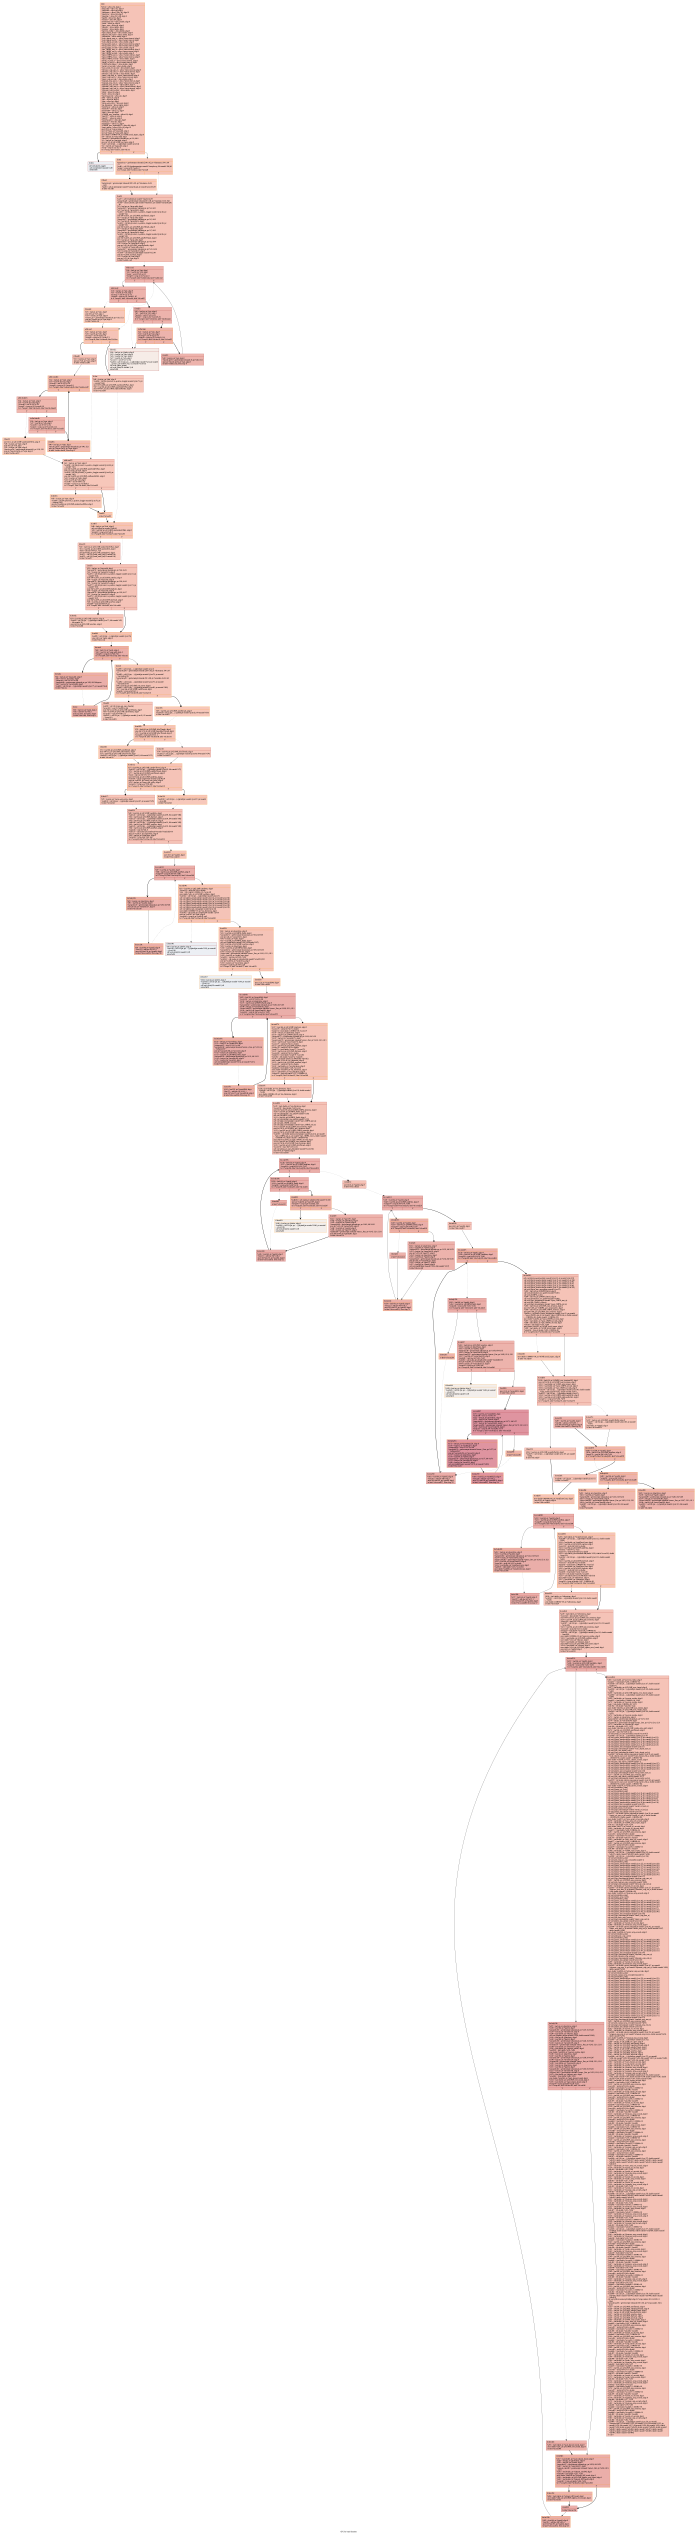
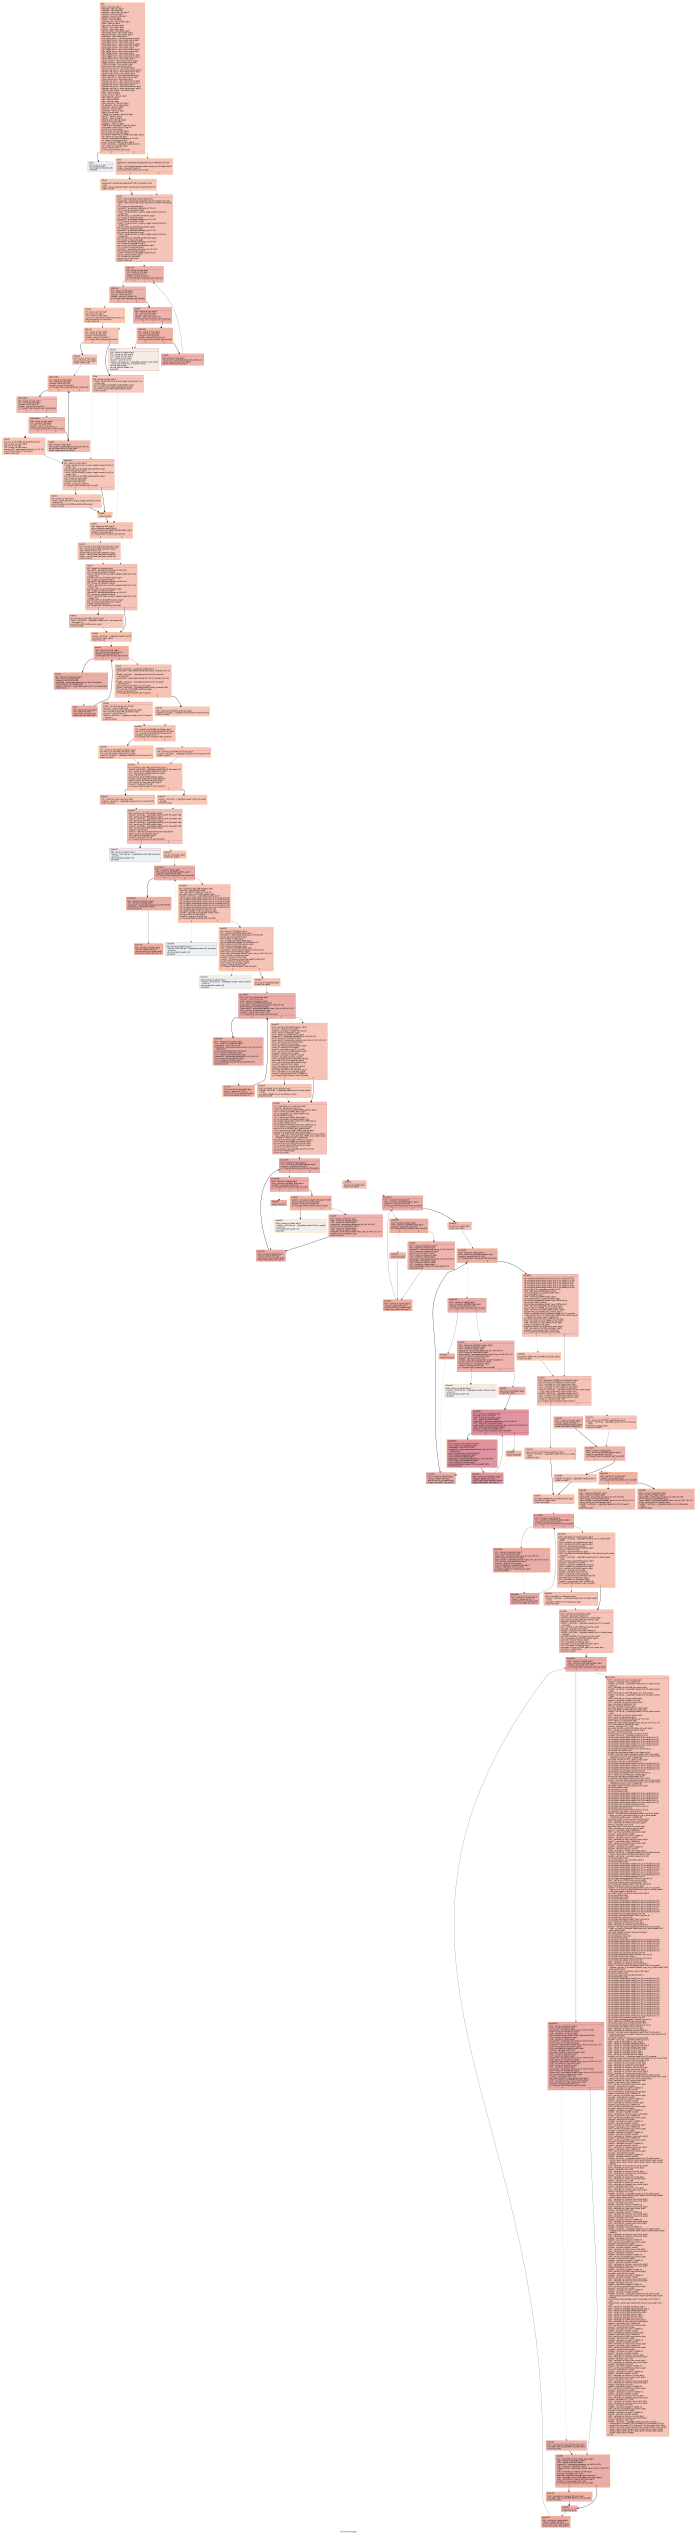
node "if.then130:": added
